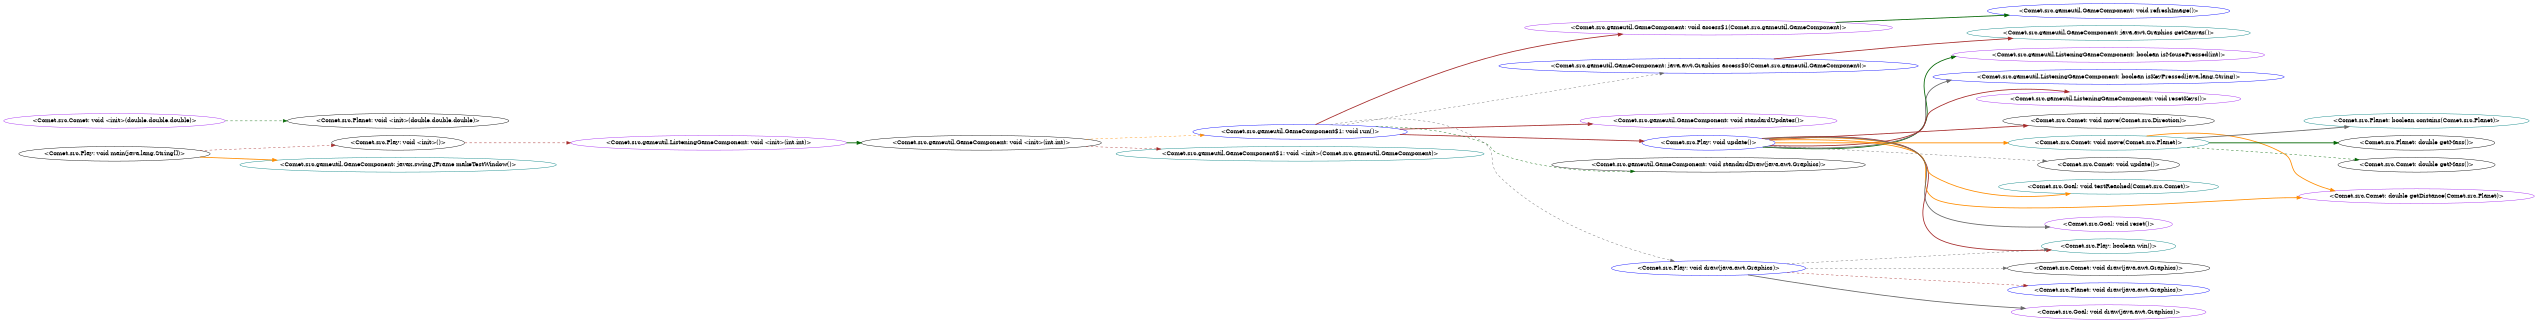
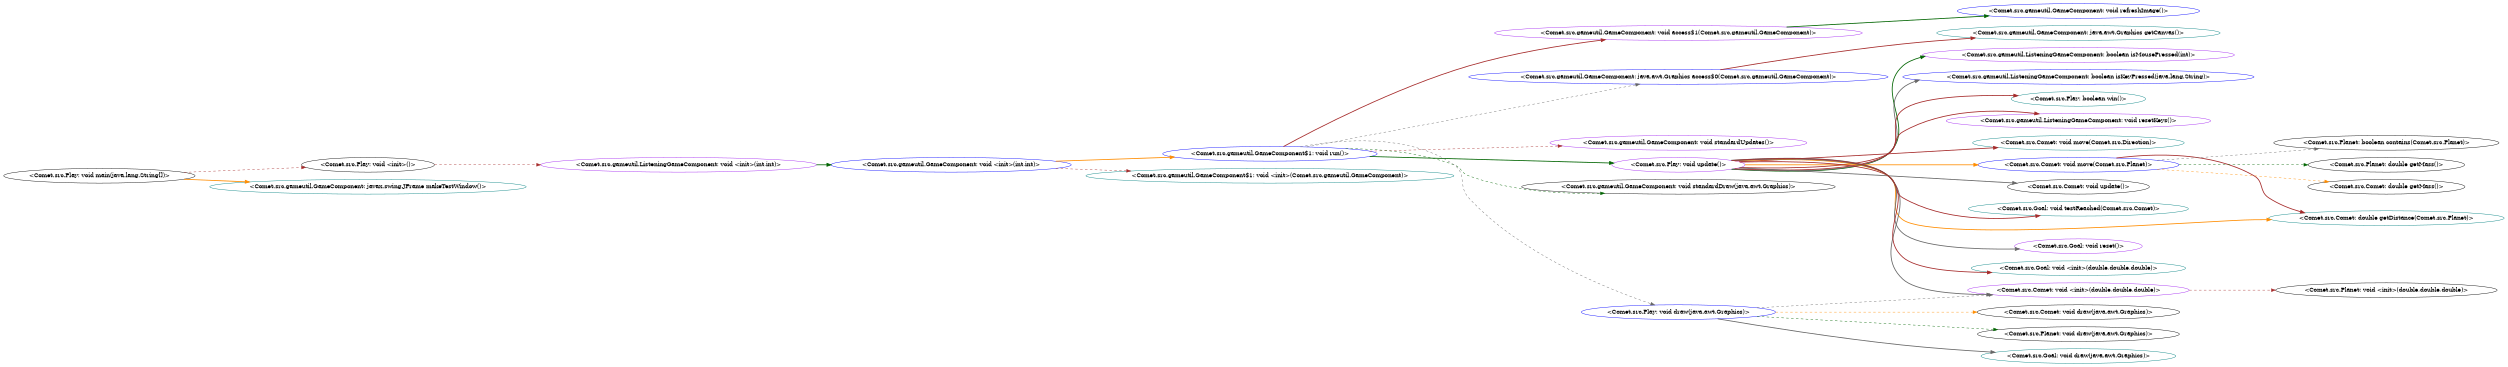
edge "<Comet.src.Comet: void <init>(double,double,double)>" -> "<Comet.src.Planet: void <init>(double,double,double)>": color darkgreen -> brown
node "<Comet.src.Comet: void move(Comet.src.Direction)>": color black -> teal
node "<Comet.src.Planet: boolean contains(Comet.src.Planet)>": color teal -> black
edge "<Comet.src.gameutil.GameComponent$1: void run()>" -> "<Comet.src.gameutil.GameComponent: void standardUpdates()>": style bold -> dashed
edge "<Comet.src.Comet: void move(Comet.src.Planet)>" -> "<Comet.src.Planet: boolean contains(Comet.src.Planet)>": style bold -> dashed
edge "<Comet.src.gameutil.GameComponent: void <init>(int,int)>" -> "<Comet.src.gameutil.GameComponent$1: void run()>": style dashed -> bold
edge "<Comet.src.gameutil.GameComponent$1: void run()>" -> "<Comet.src.Play: void update()>": color brown -> darkgreen
edge "<Comet.src.Comet: void move(Comet.src.Planet)>" -> "<Comet.src.Comet: double getDistance(Comet.src.Planet)>": color darkorange -> brown
node "<Comet.src.gameutil.GameComponent: void <init>(int,int)>": color black -> blue
node "<Comet.src.Play: void update()>": color blue -> purple
node "<Comet.src.Comet: void move(Comet.src.Planet)>": color teal -> blue
edge "<Comet.src.Comet: void move(Comet.src.Planet)>" -> "<Comet.src.Planet: double getMass()>": style bold -> dashed
edge "<Comet.src.Play: void update()>" -> "<Comet.src.Comet: void update()>": style dashed -> bold
edge "<Comet.src.Comet: void move(Comet.src.Planet)>" -> "<Comet.src.Comet: double getMass()>": color darkgreen -> darkorange
edge "<Comet.src.Play: void update()>" -> "<Comet.src.Goal: void testReached(Comet.src.Comet)>": color darkorange -> brown
node "<Comet.src.Comet: double getDistance(Comet.src.Planet)>": color purple -> teal
edge "<Comet.src.Play: void update()>" -> "<Comet.src.Comet: void <init>(double,double,double)>": added
edge "<Comet.src.Play: void draw(java.awt.Graphics)>" -> "<Comet.src.Play: boolean win()>": now "<Comet.src.Play: void draw(java.awt.Graphics)>" -> "<Comet.src.Comet: void <init>(double,double,double)>"
edge "<Comet.src.Play: void draw(java.awt.Graphics)>" -> "<Comet.src.Comet: void draw(java.awt.Graphics)>": color gray40 -> darkorange
node "<Comet.src.Goal: void <init>(double,double,double)>": added
edge "<Comet.src.Play: void draw(java.awt.Graphics)>" -> "<Comet.src.Planet: void draw(java.awt.Graphics)>": color brown -> darkgreen
node "<Comet.src.Planet: void draw(java.awt.Graphics)>": color blue -> black
node "<Comet.src.Goal: void draw(java.awt.Graphics)>": color purple -> teal
